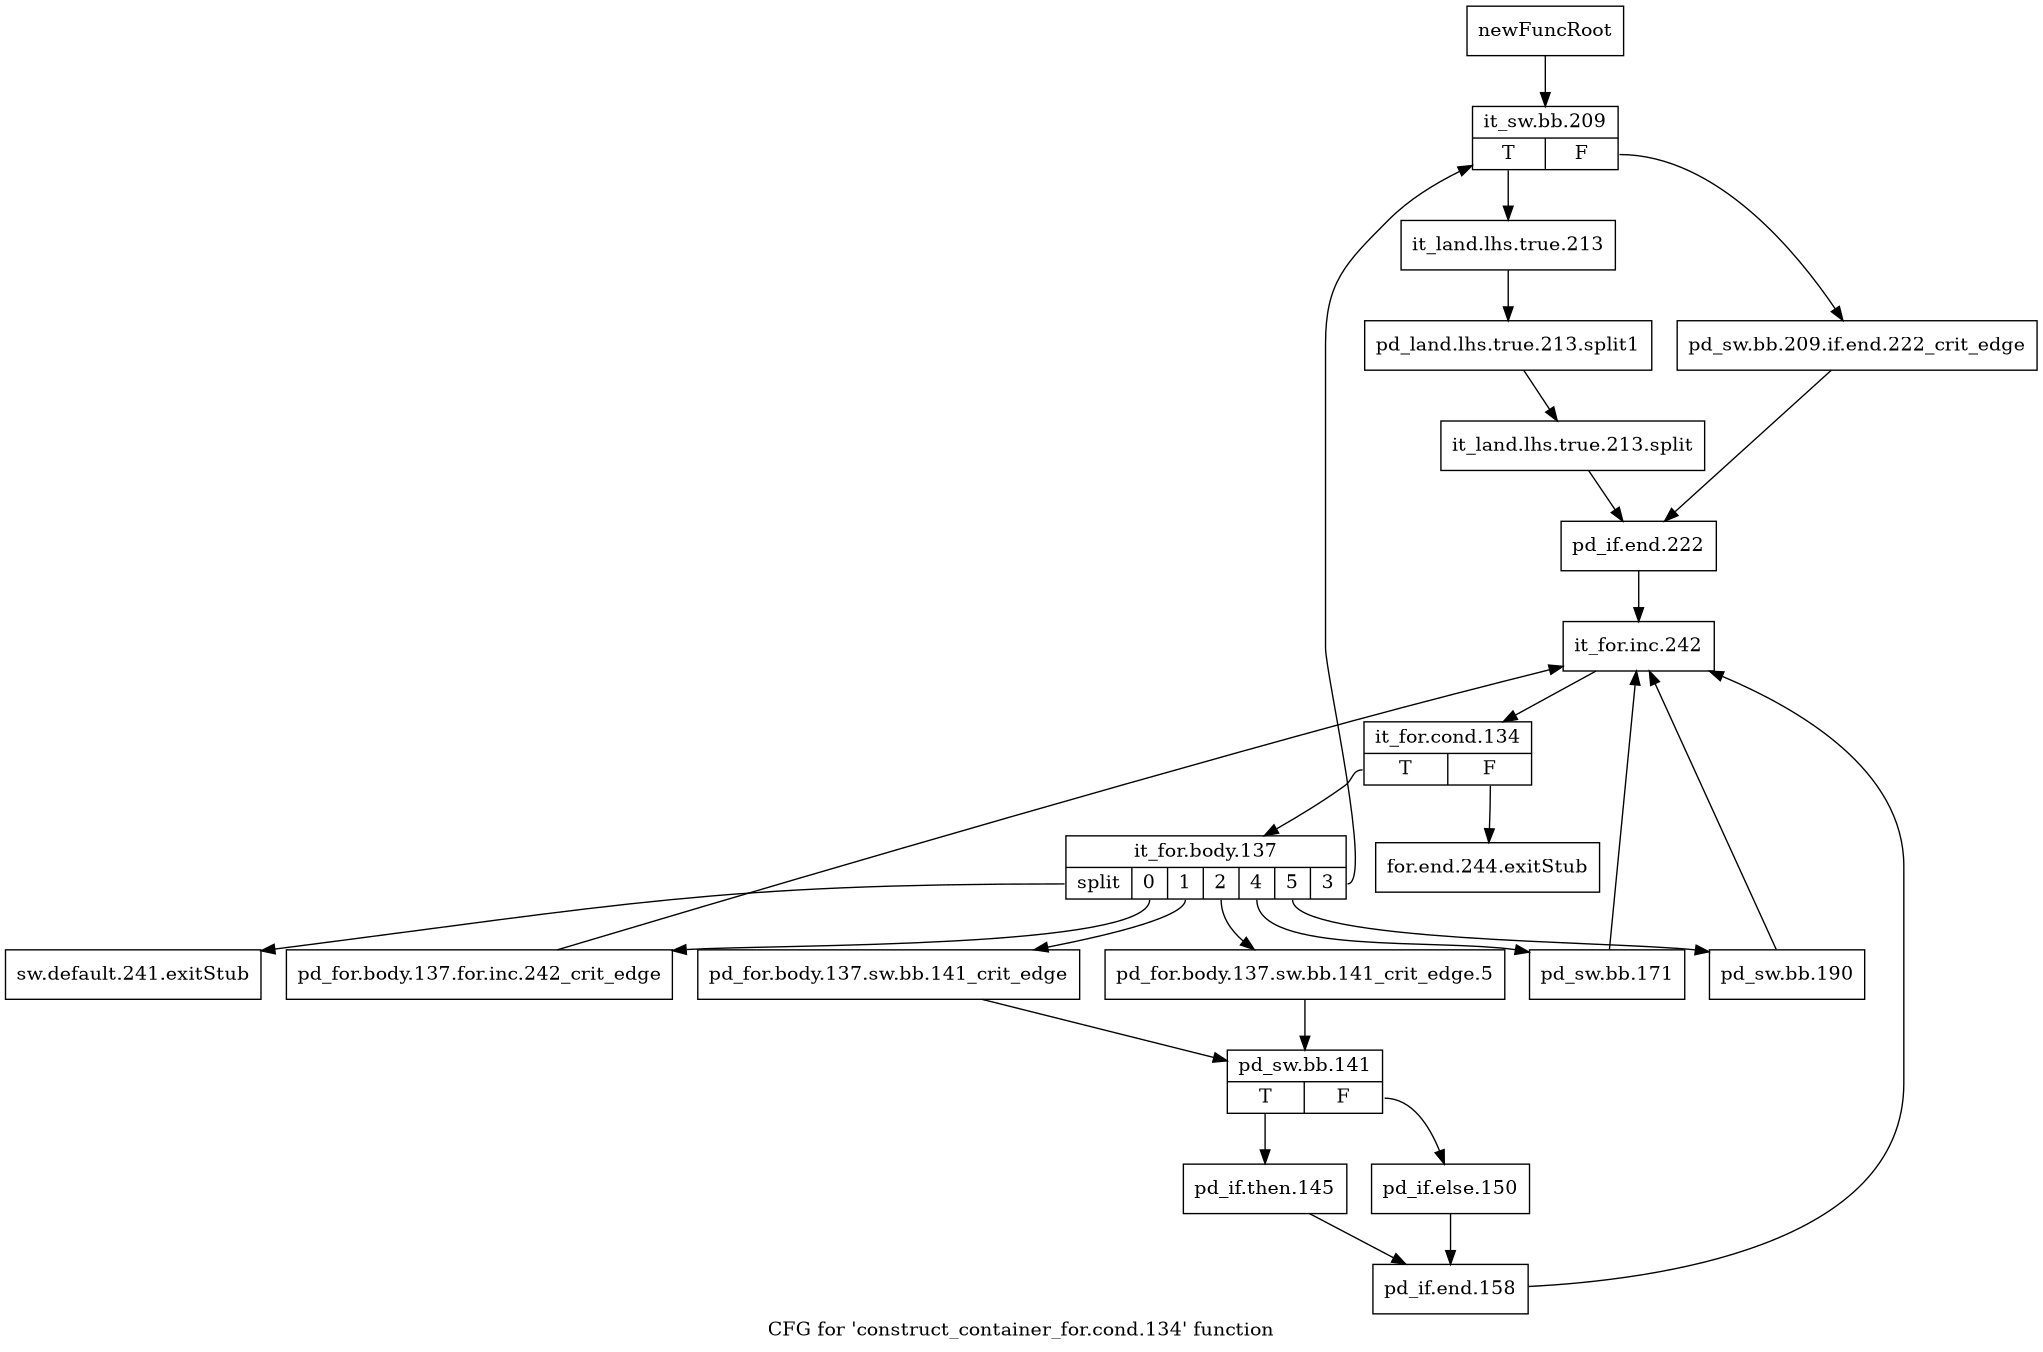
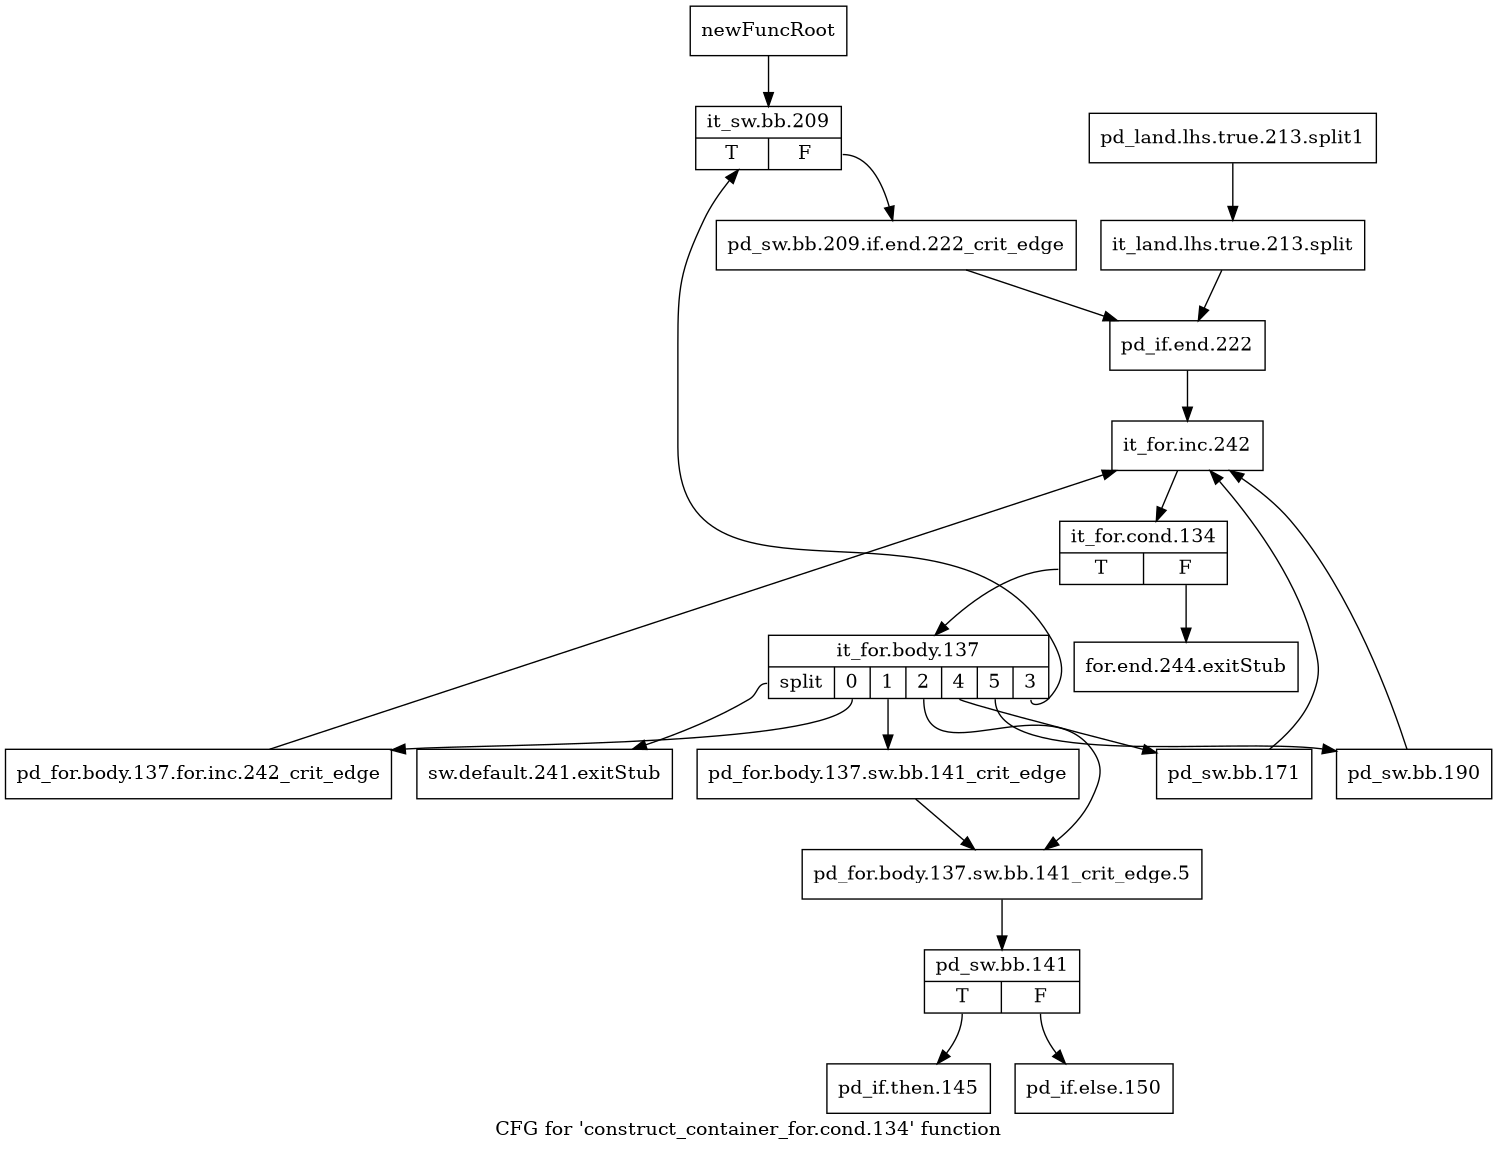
node "it_land.lhs.true.213": removed
edge "pd_for.body.137.sw.bb.141_crit_edge" -> "pd_sw.bb.141": now "pd_for.body.137.sw.bb.141_crit_edge" -> "pd_for.body.137.sw.bb.141_crit_edge.5"
node "pd_if.end.158": removed
